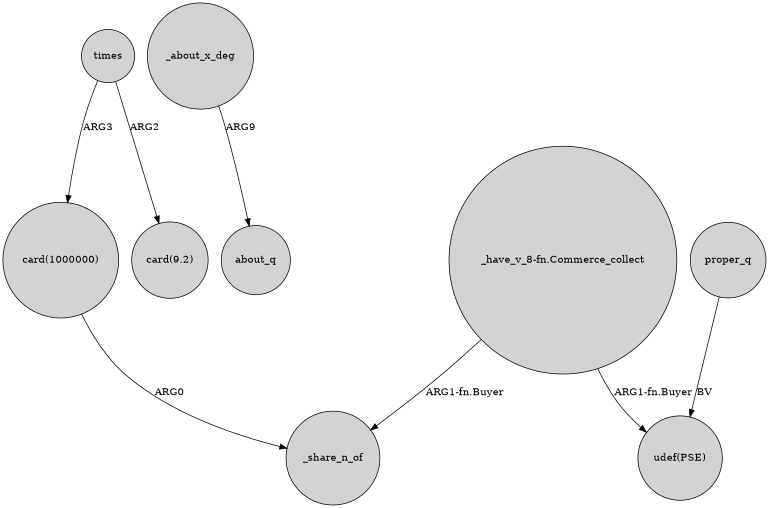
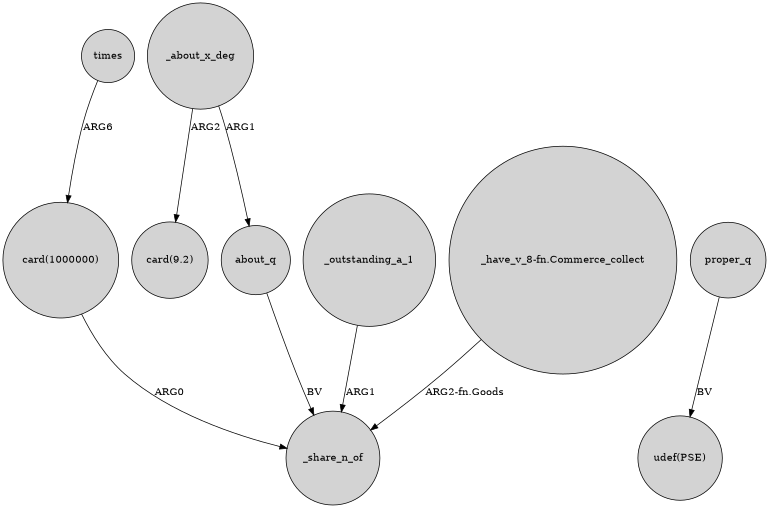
edge "times" -> "card(1000000)": label "ARG3" -> "ARG6"
edge "_about_x_deg" -> "about_q": label "ARG9" -> "ARG1"
edge "times" -> "card(9.2)": now "_about_x_deg" -> "card(9.2)"
node "_outstanding_a_1": added
edge "about_q" -> "_share_n_of": added, label "BV"
edge "_have_v_8-fn.Commerce_collect" -> "_share_n_of": label "ARG1-fn.Buyer" -> "ARG2-fn.Goods"
edge "_have_v_8-fn.Commerce_collect" -> "udef(PSE)": removed, label "ARG1-fn.Buyer"
